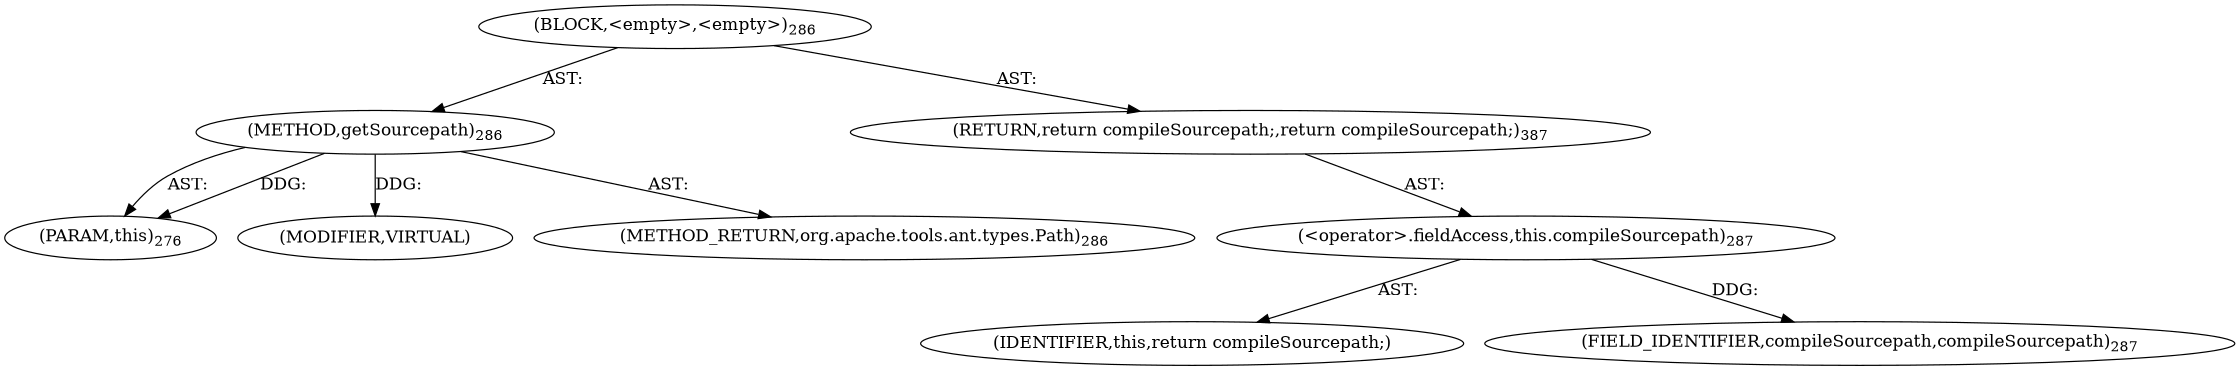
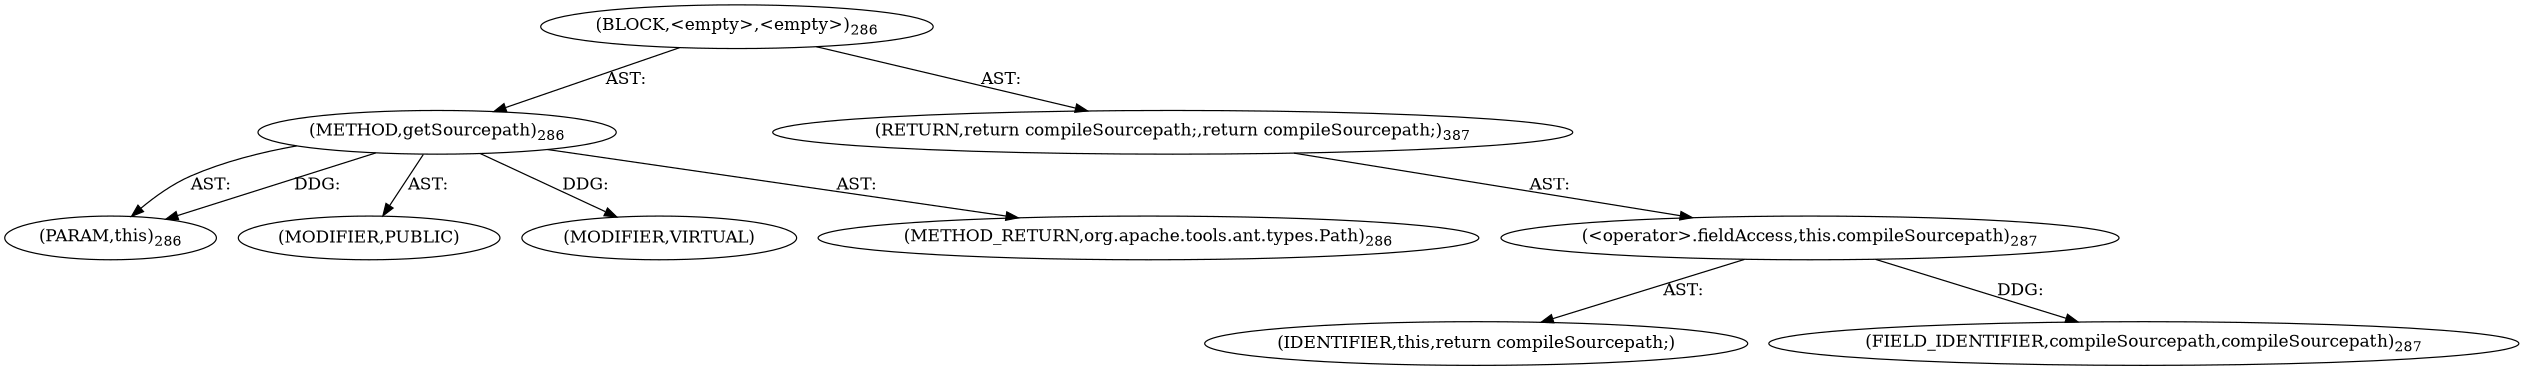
node "(PARAM,this)": text "276" -> "286"
node "(MODIFIER,PUBLIC)": added
